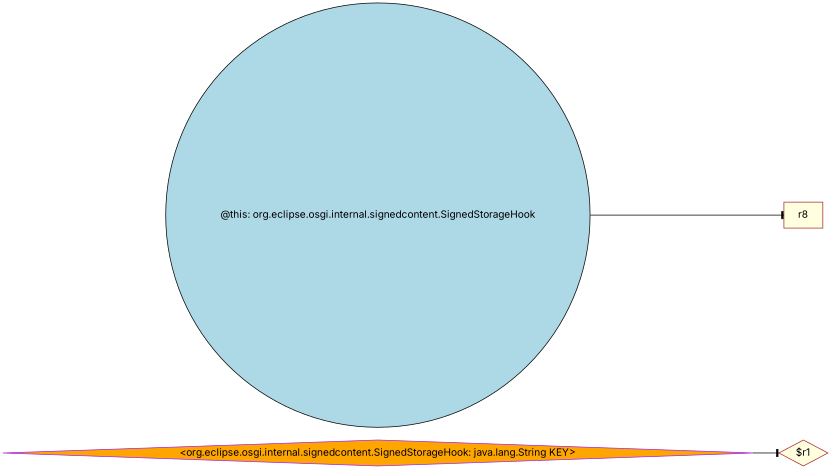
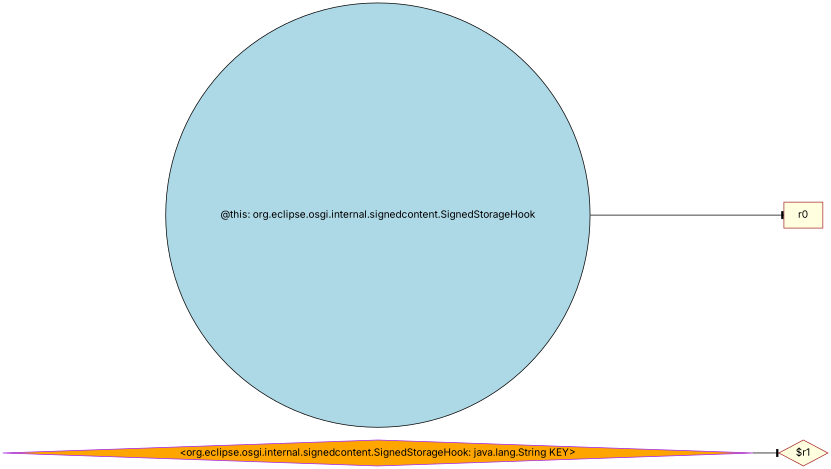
node "r8": label "r8" -> "r0"
